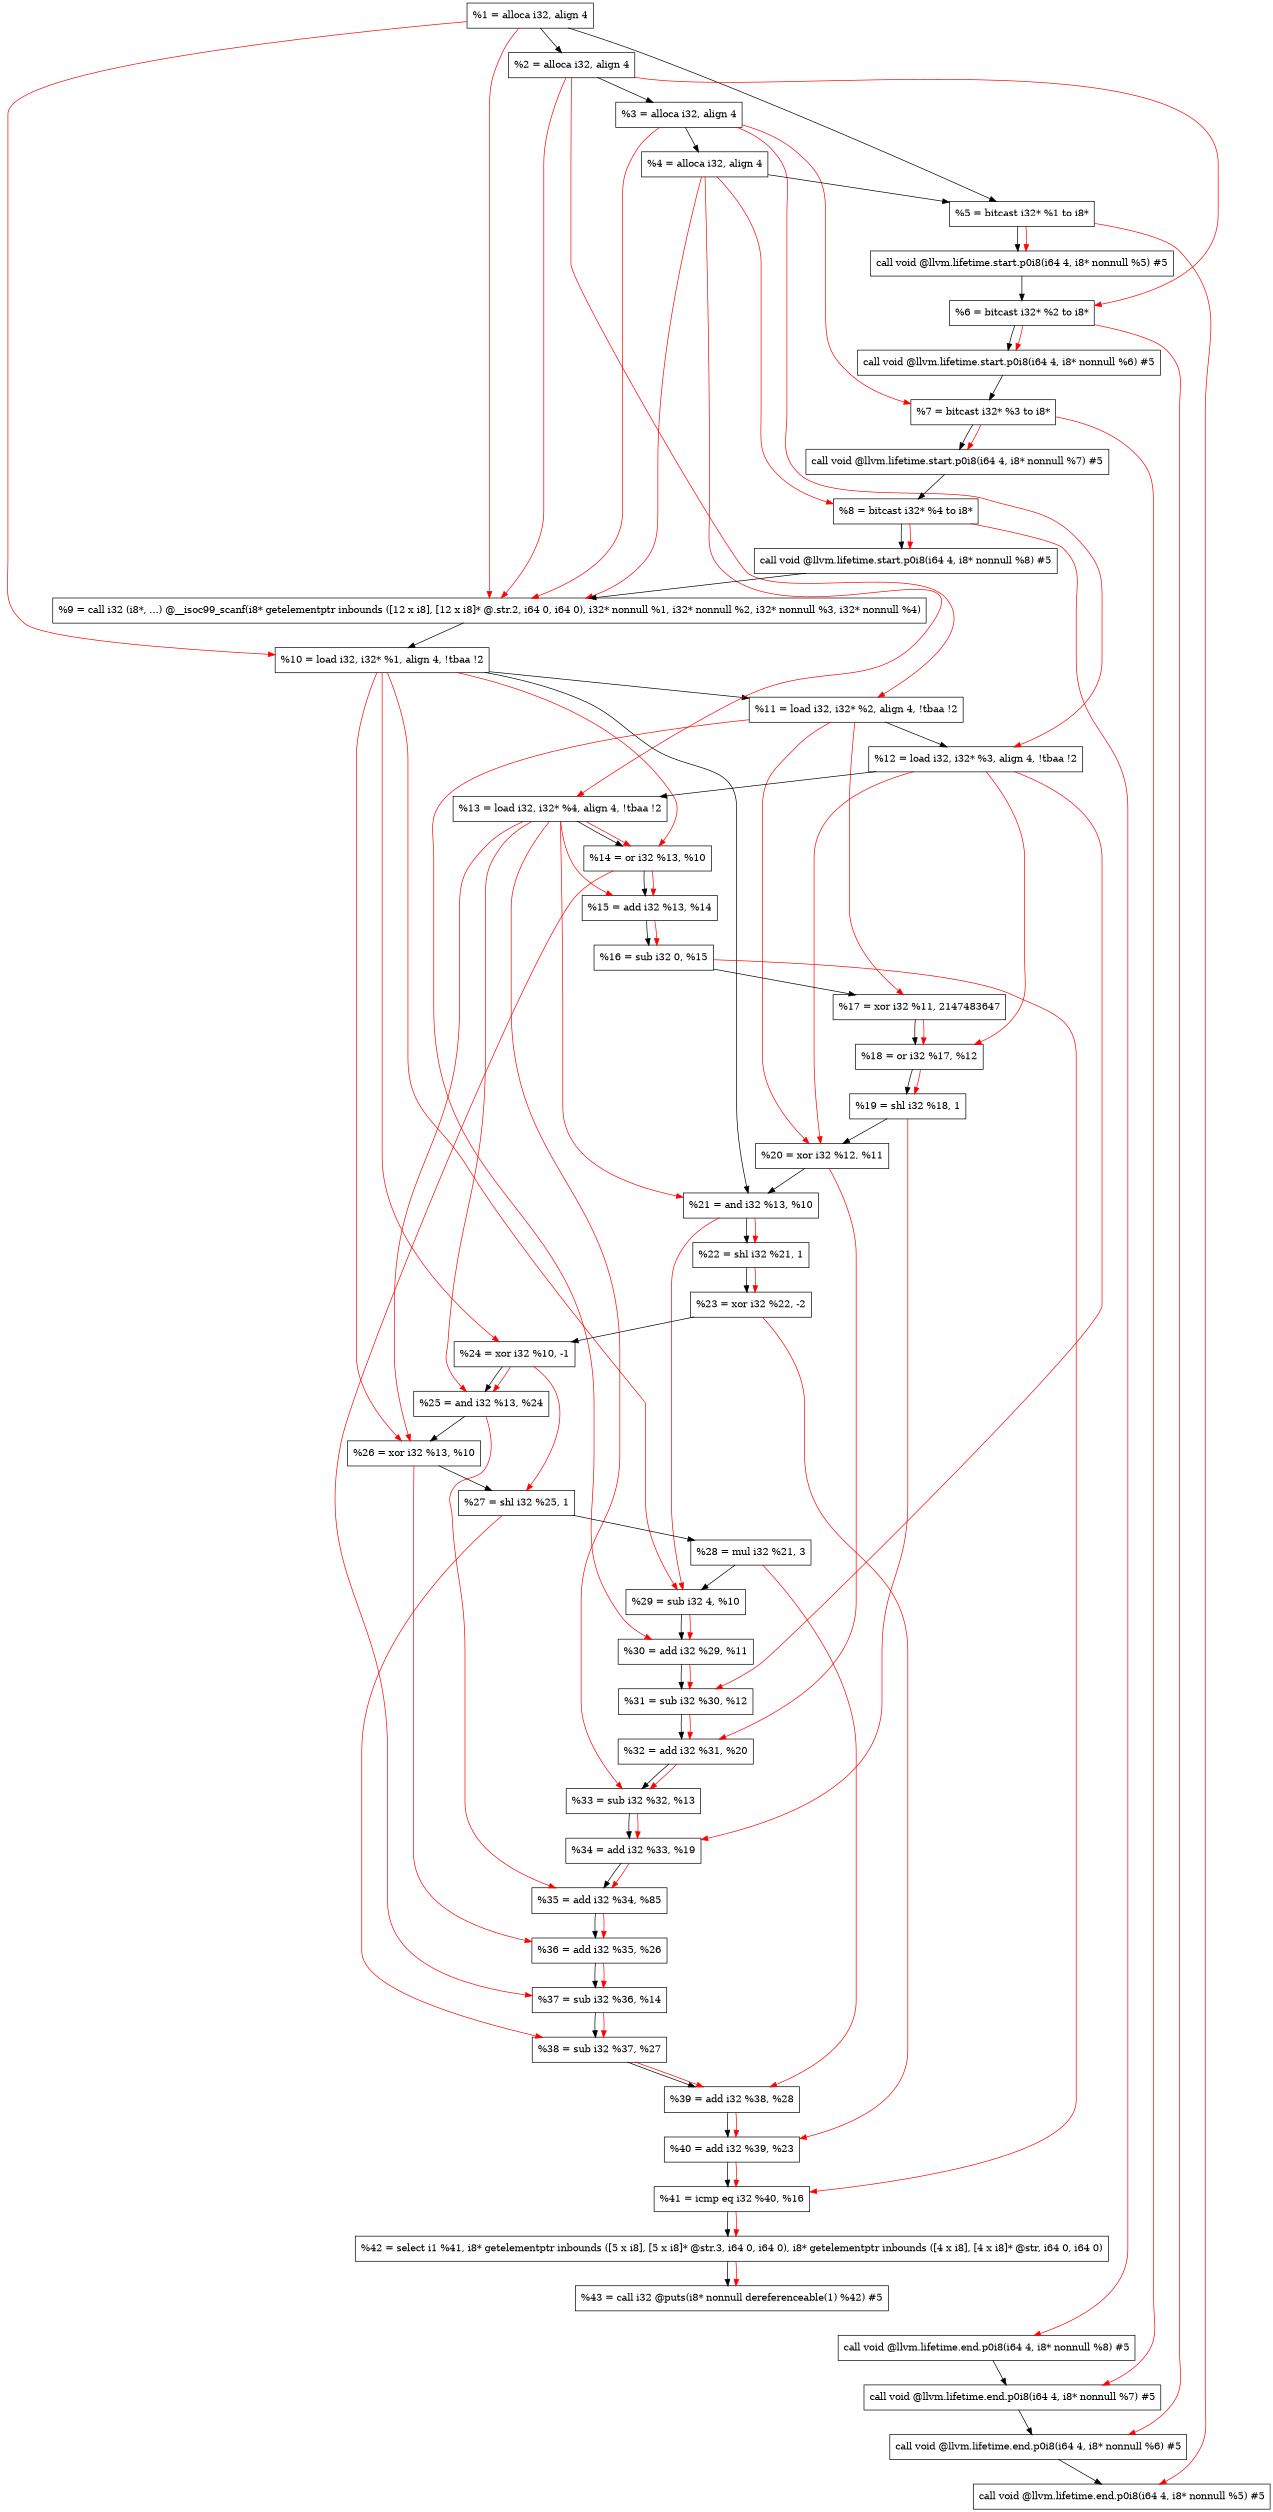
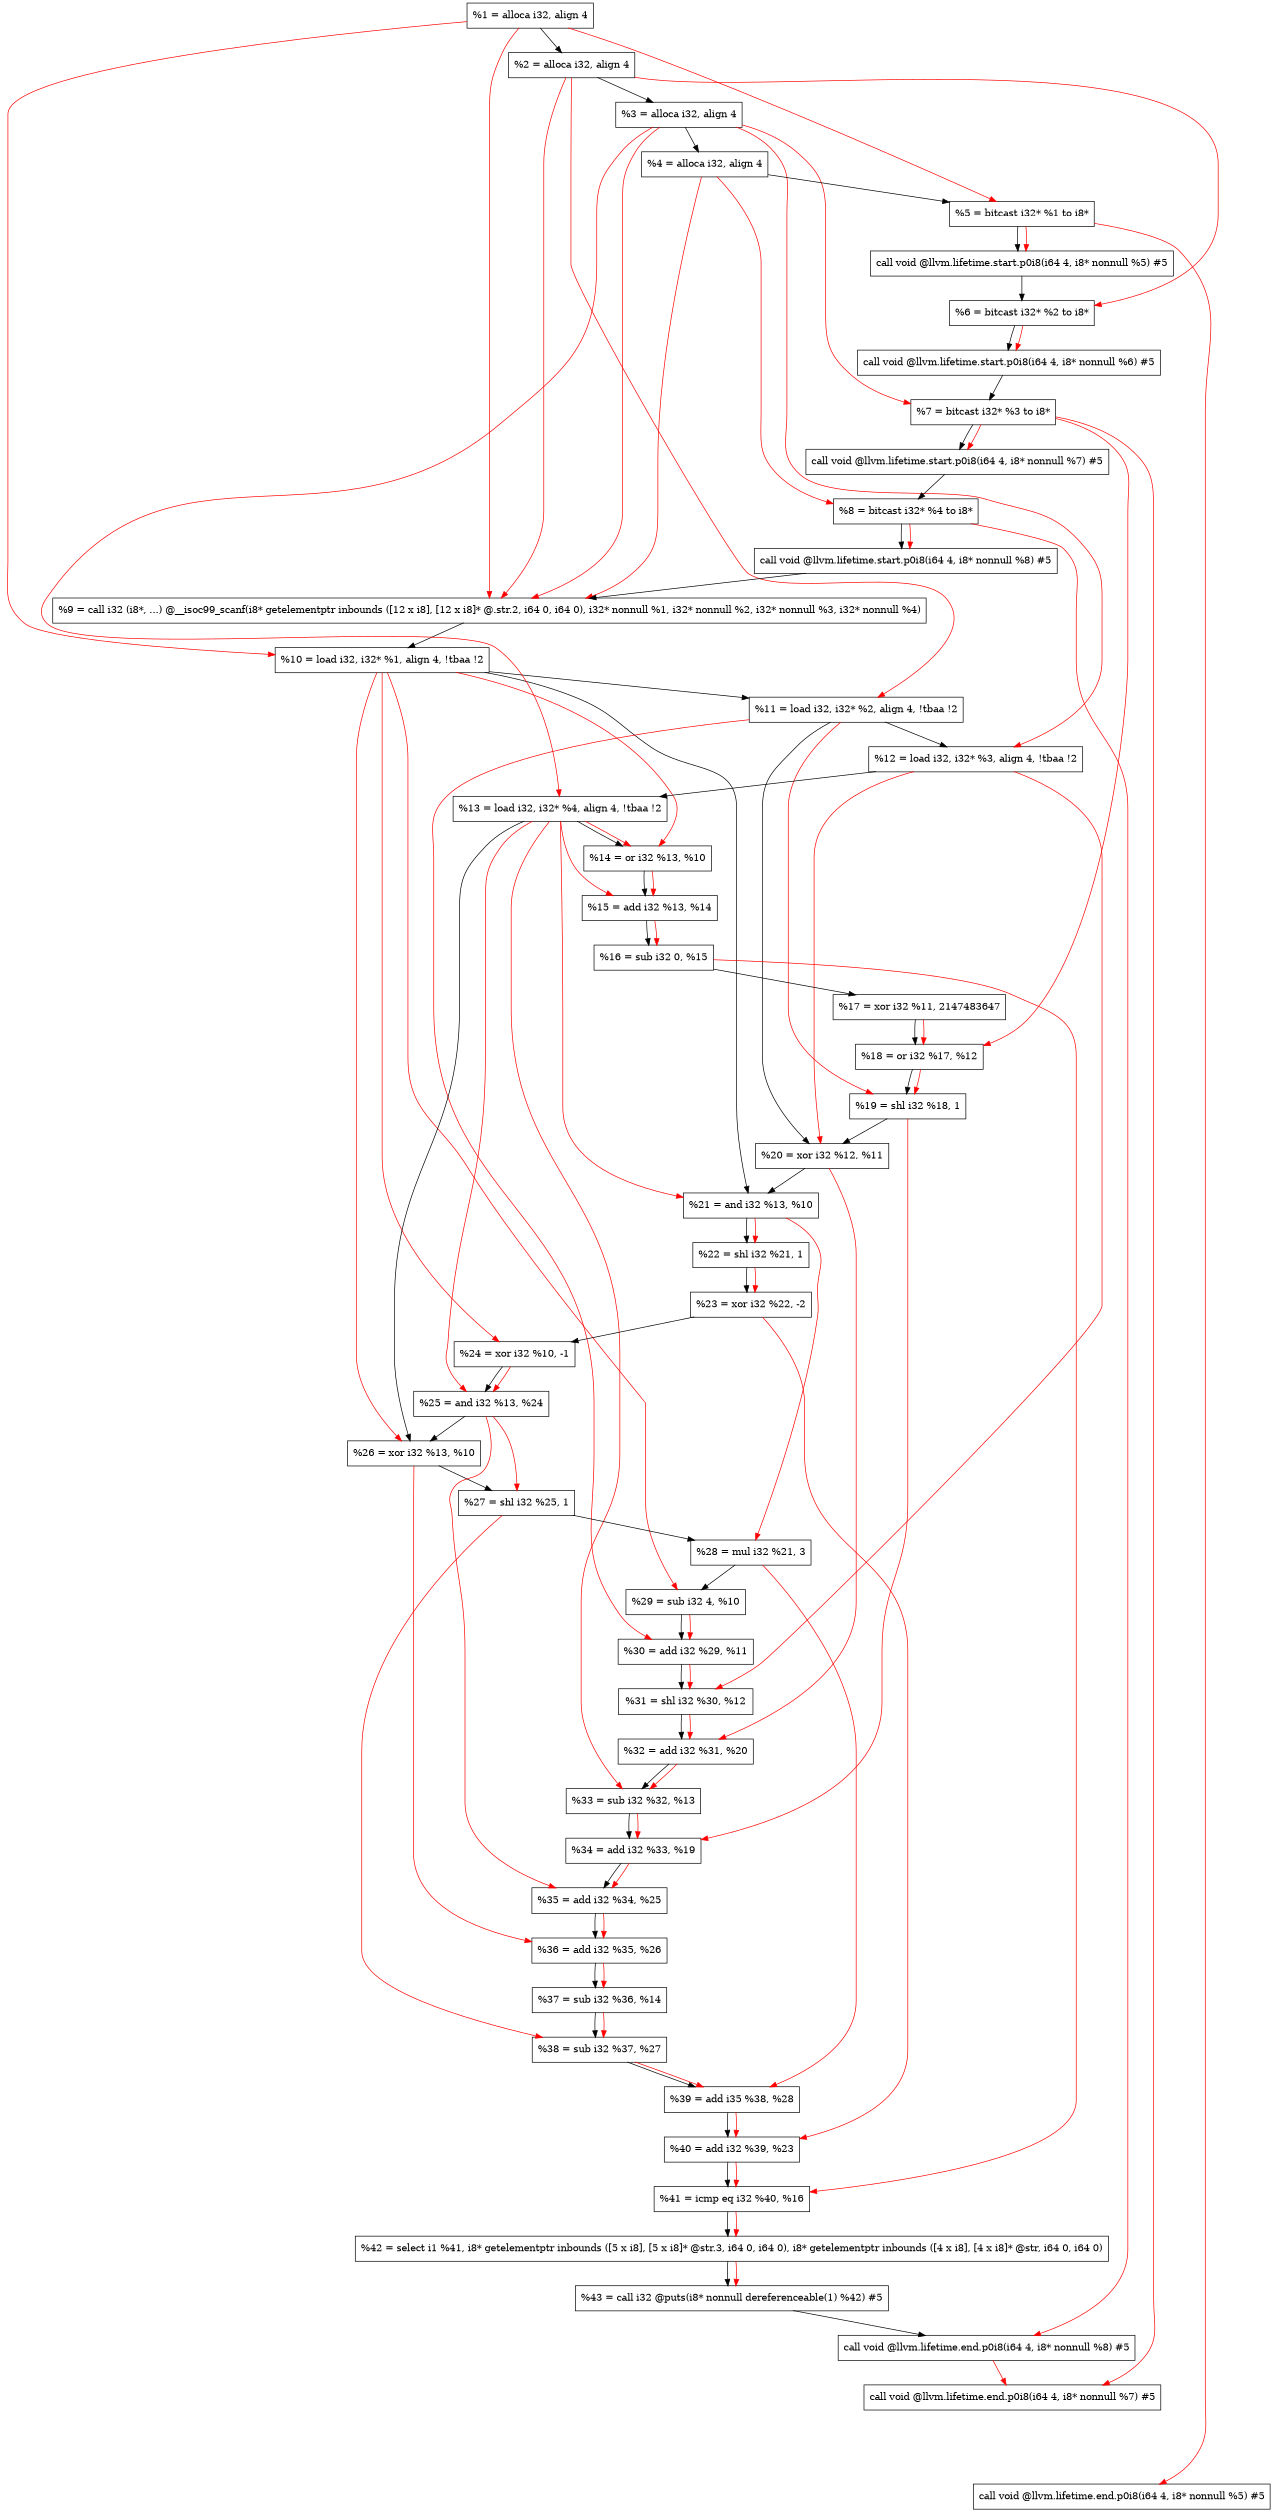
edge "%1 = alloca i32, align 4" -> "%5 = bitcast i32* %1 to i8*": color black -> red
edge "%4 = alloca i32, align 4" -> "%13 = load i32, i32* %4, align 4, !tbaa !2": now "%3 = alloca i32, align 4" -> "%13 = load i32, i32* %4, align 4, !tbaa !2"
edge "%11 = load i32, i32* %2, align 4, !tbaa !2" -> "%17 = xor i32 %11, 2147483647": now "%11 = load i32, i32* %2, align 4, !tbaa !2" -> "%19 = shl i32 %18, 1"
edge "%12 = load i32, i32* %3, align 4, !tbaa !2" -> "%18 = or i32 %17, %12": now "%7 = bitcast i32* %3 to i8*" -> "%18 = or i32 %17, %12"
edge "%11 = load i32, i32* %2, align 4, !tbaa !2" -> "%20 = xor i32 %12, %11": color red -> black
edge "%13 = load i32, i32* %4, align 4, !tbaa !2" -> "%26 = xor i32 %13, %10": color red -> black
edge "%21 = and i32 %13, %10" -> "%29 = sub i32 4, %10": now "%21 = and i32 %13, %10" -> "%28 = mul i32 %21, 3"
edge "%24 = xor i32 %10, -1" -> "%27 = shl i32 %25, 1": now "%25 = and i32 %13, %24" -> "%27 = shl i32 %25, 1"
edge "%14 = or i32 %13, %10" -> "%37 = sub i32 %36, %14": removed
node "%31 = sub i32 %30, %12": label "%31 = sub i32 %30, %12" -> "%31 = shl i32 %30, %12"
node "%35 = add i32 %34, %85": label "%35 = add i32 %34, %85" -> "%35 = add i32 %34, %25"
node "%39 = add i32 %38, %28": label "%39 = add i32 %38, %28" -> "%39 = add i35 %38, %28"
edge "%43 = call i32 @puts(i8* nonnull dereferenceable(1) %42) #5" -> "call void @llvm.lifetime.end.p0i8(i64 4, i8* nonnull %8) #5": added
edge "call void @llvm.lifetime.end.p0i8(i64 4, i8* nonnull %8) #5" -> "call void @llvm.lifetime.end.p0i8(i64 4, i8* nonnull %7) #5": color black -> red
node "call void @llvm.lifetime.end.p0i8(i64 4, i8* nonnull %6) #5": removed
